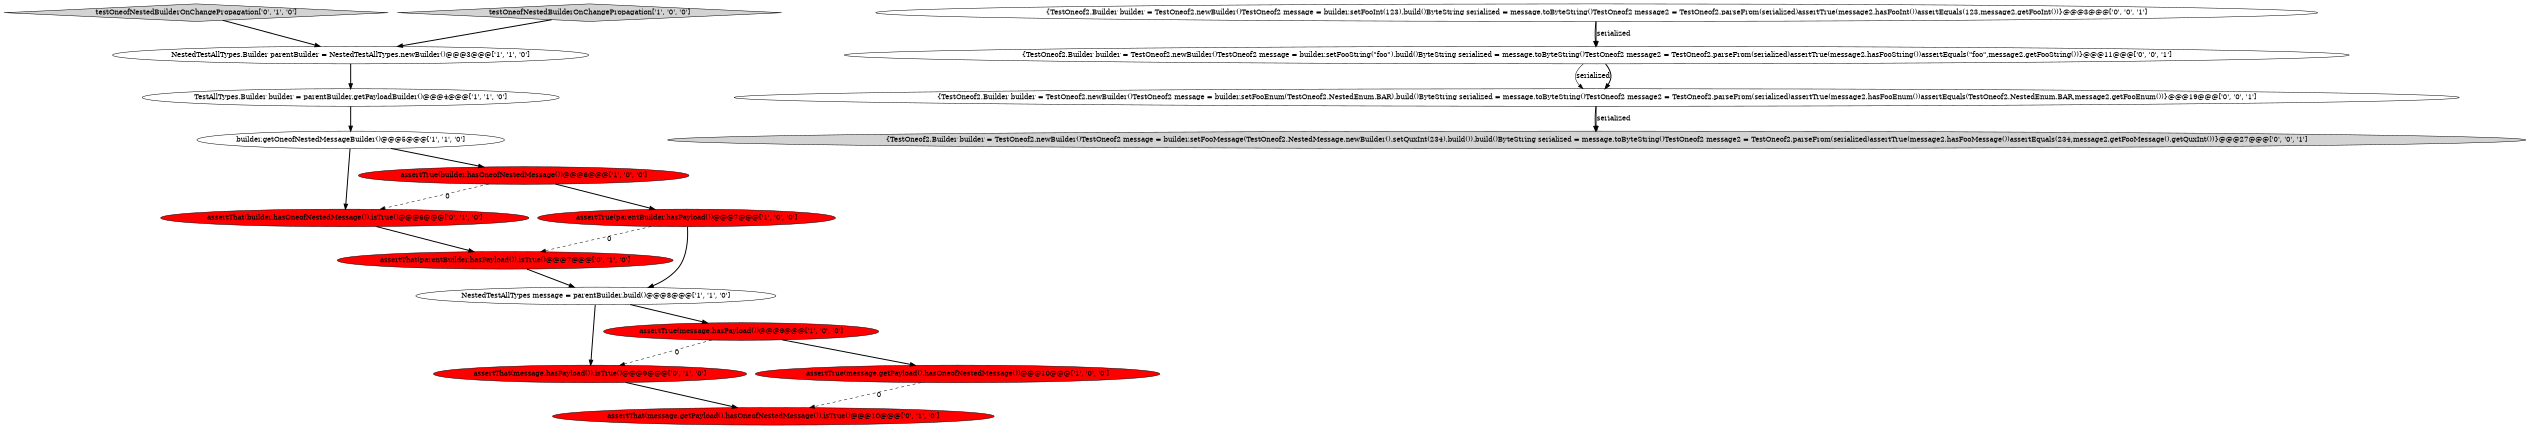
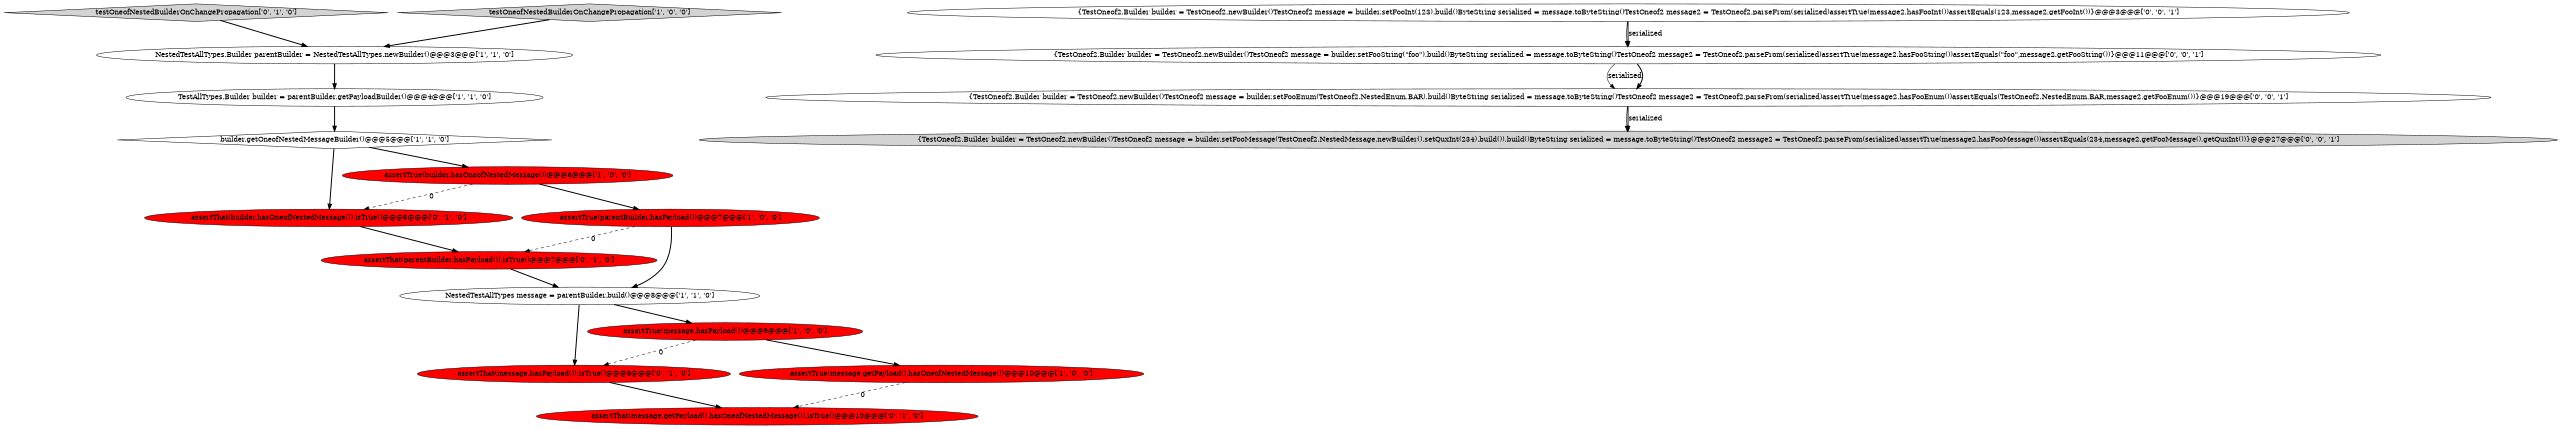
node "builder.getOneofNestedMessageBuilder()@@@5@@@['1', '1', '0']": shape ellipse -> diamond
